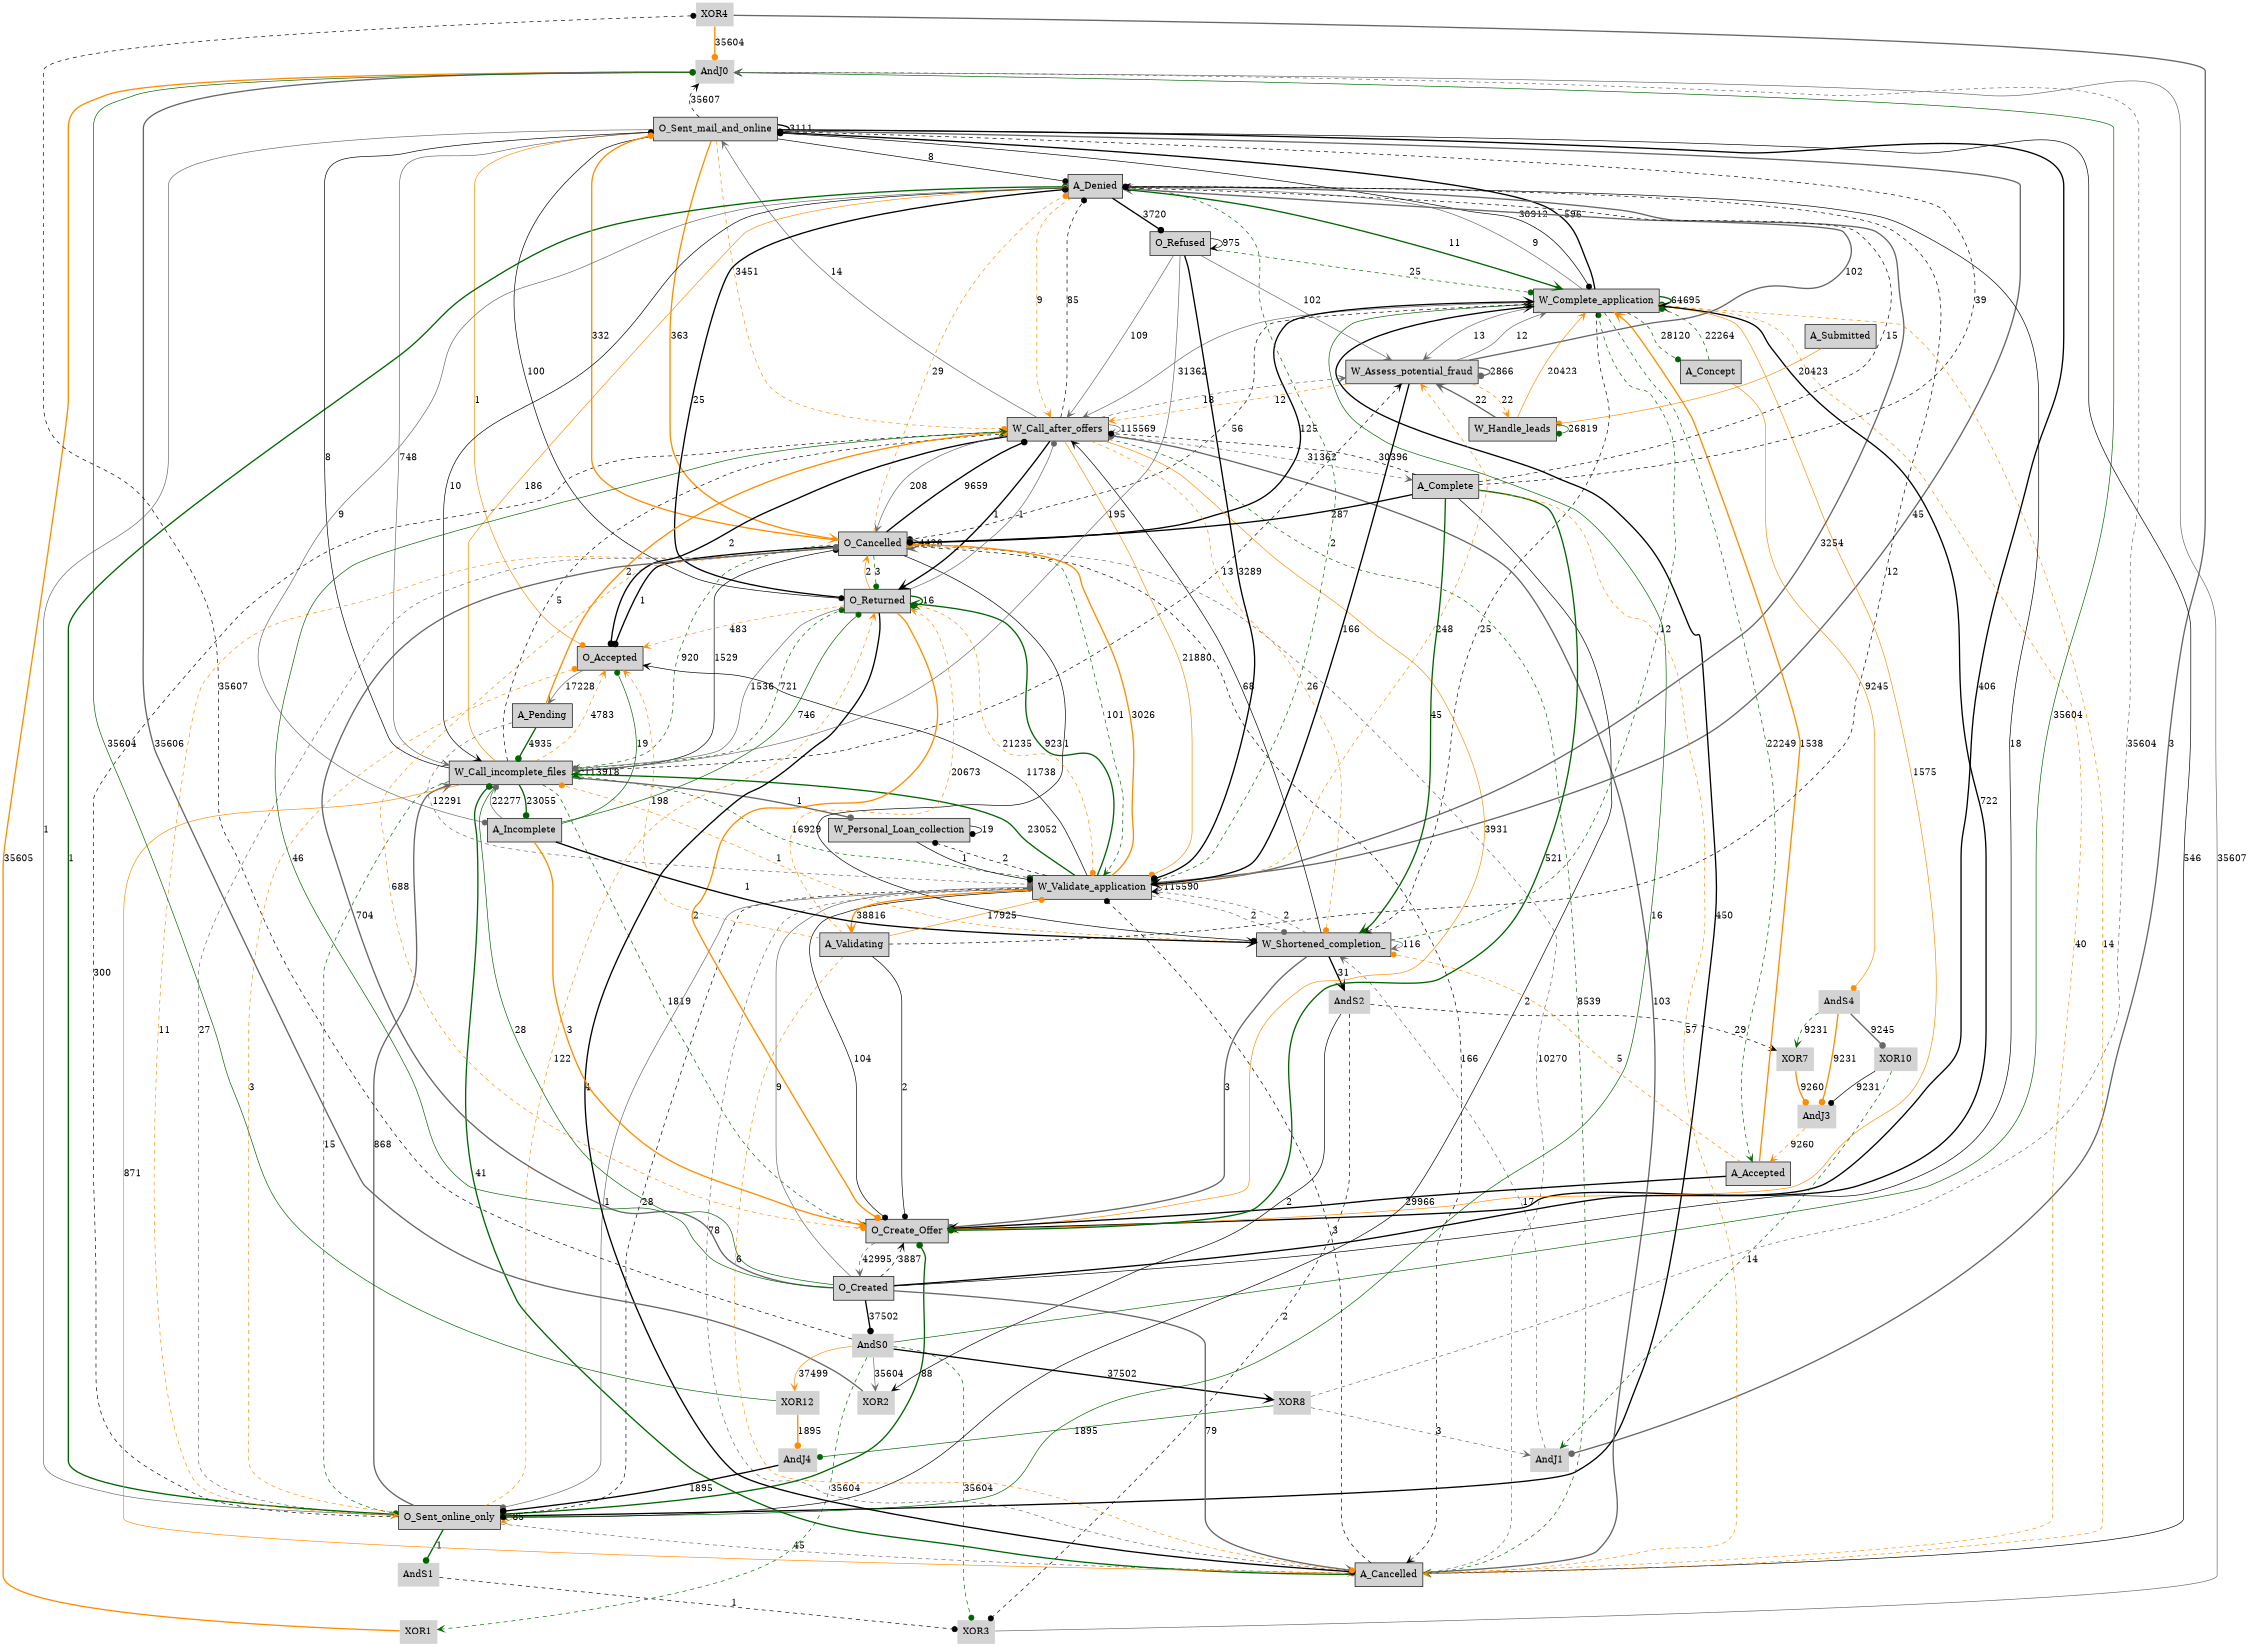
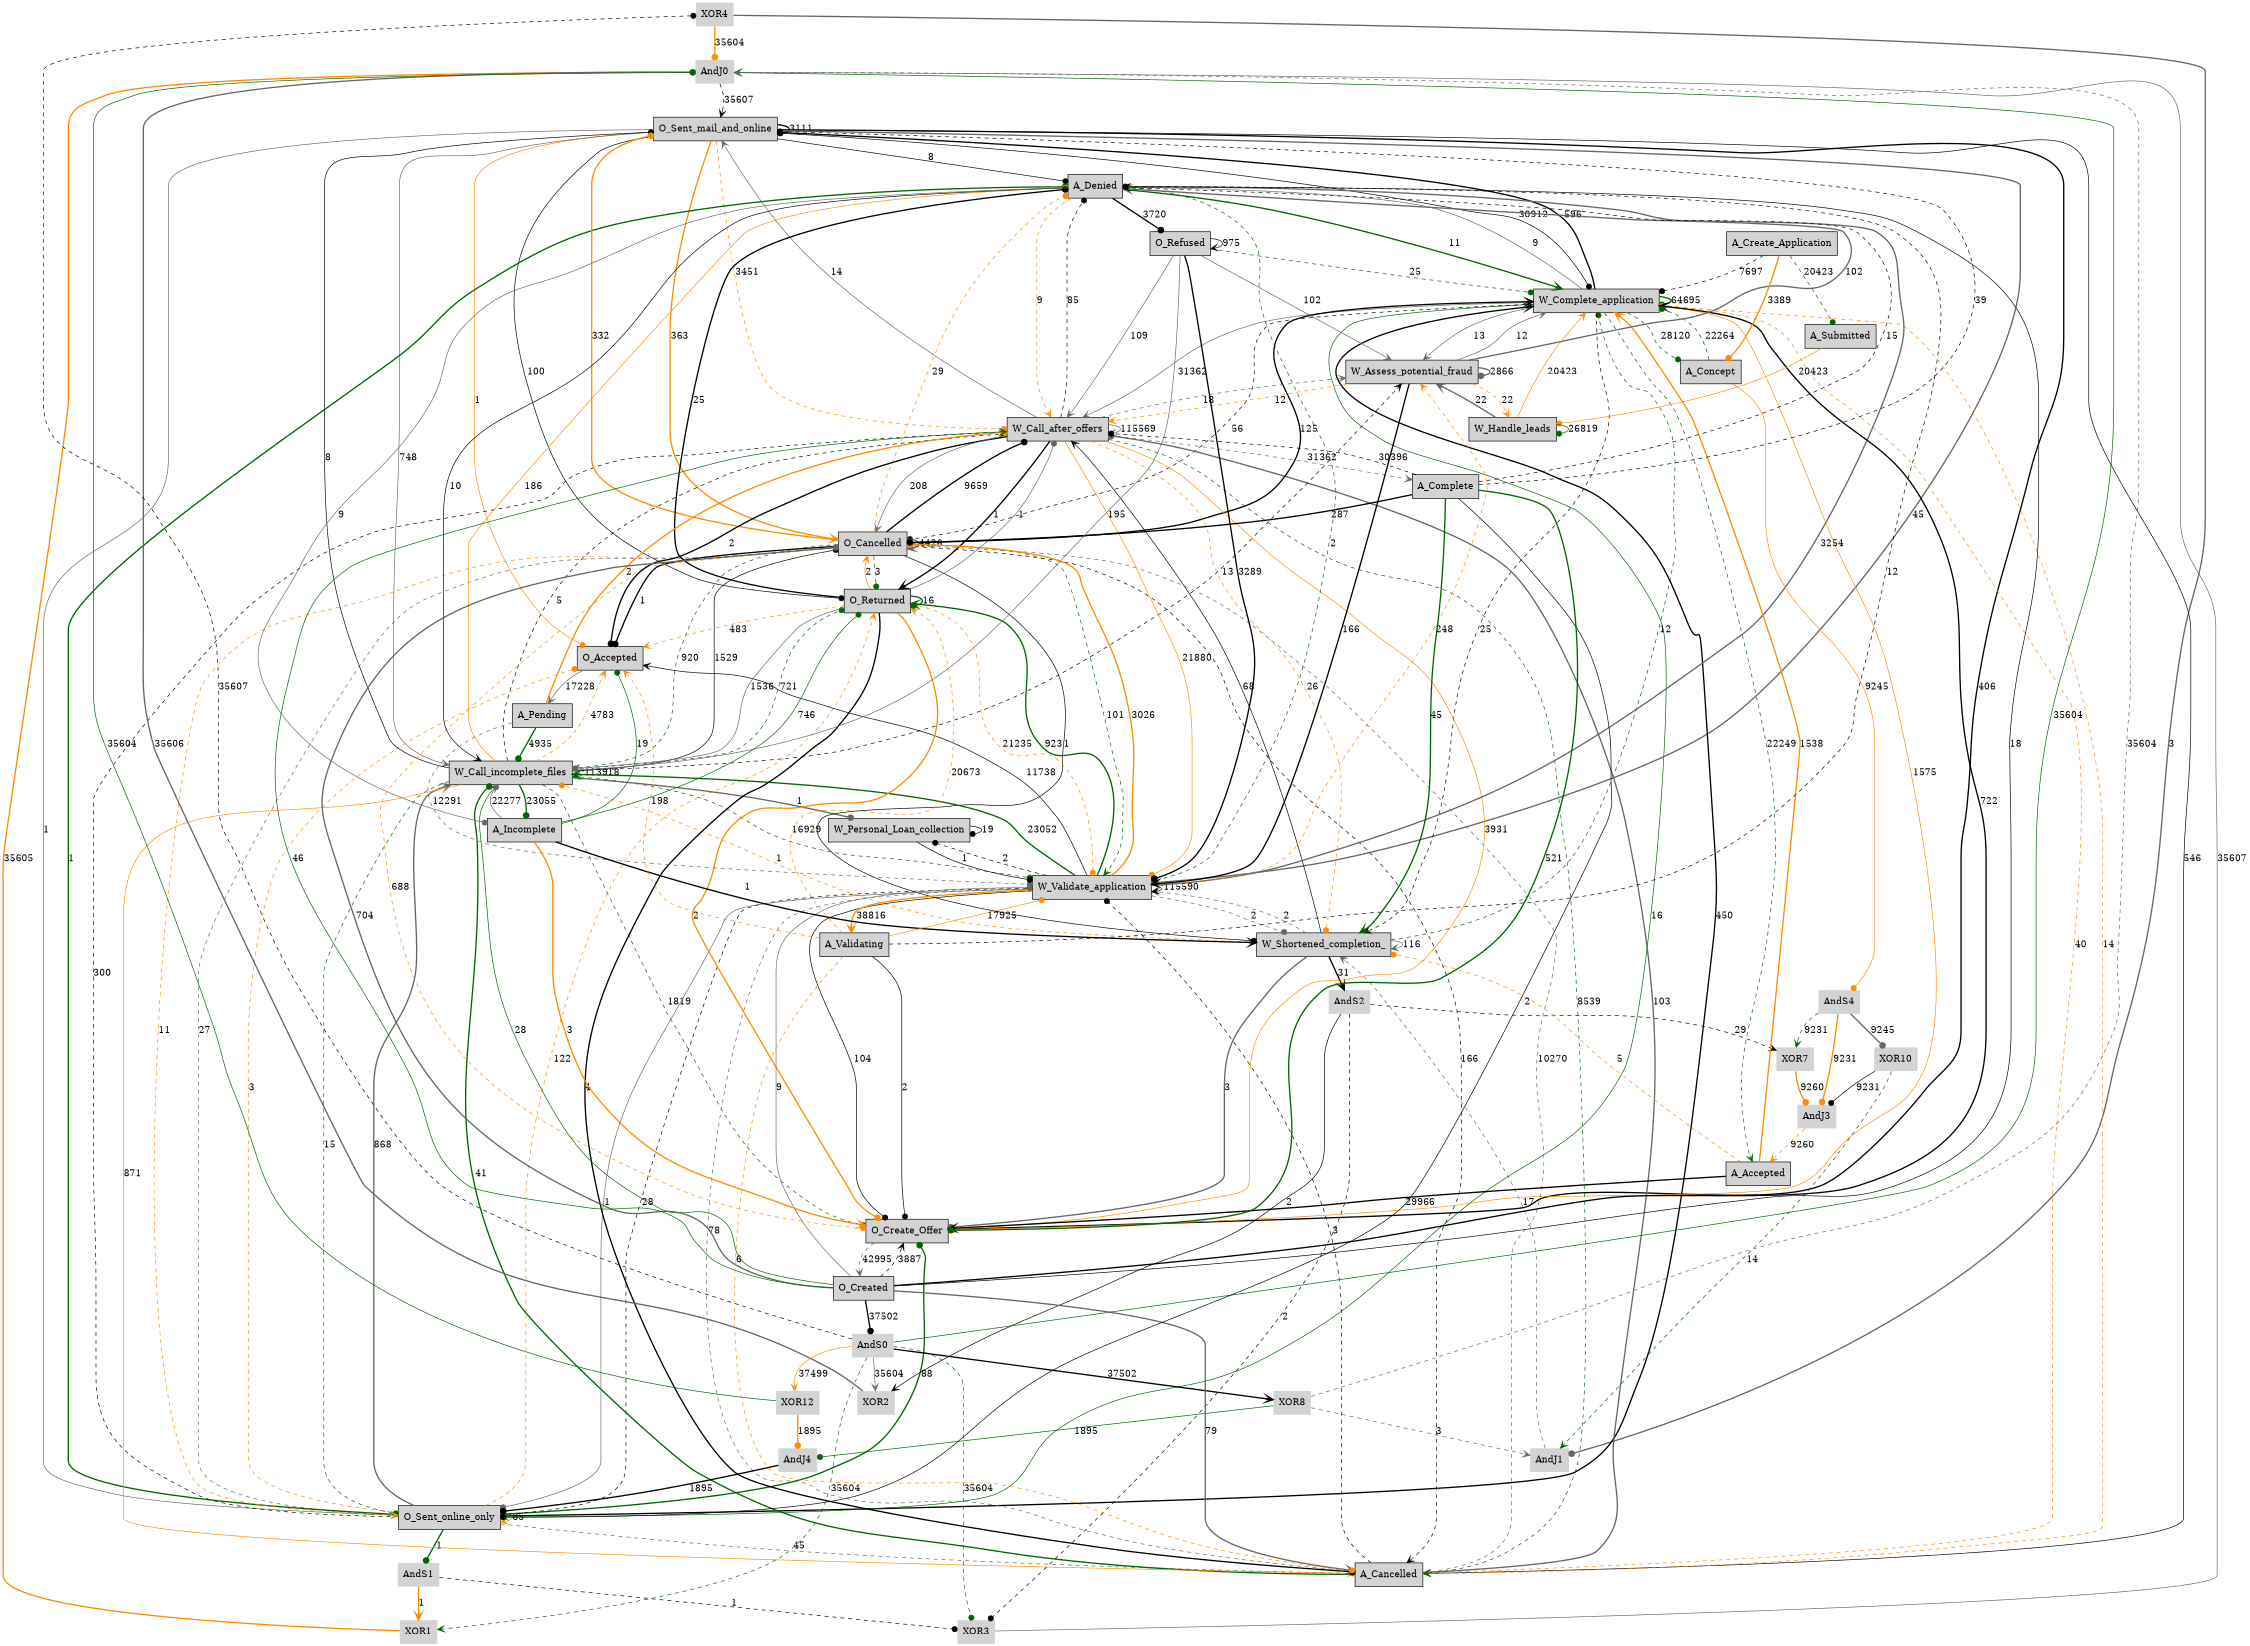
edge "O_Sent_mail_and_online" -> "AndJ0": reversed
node "A_Create_Application": added
edge "A_Complete" -> "A_Cancelled": removed, label "57"
edge "AndS1" -> "XOR1": added, label "1"
